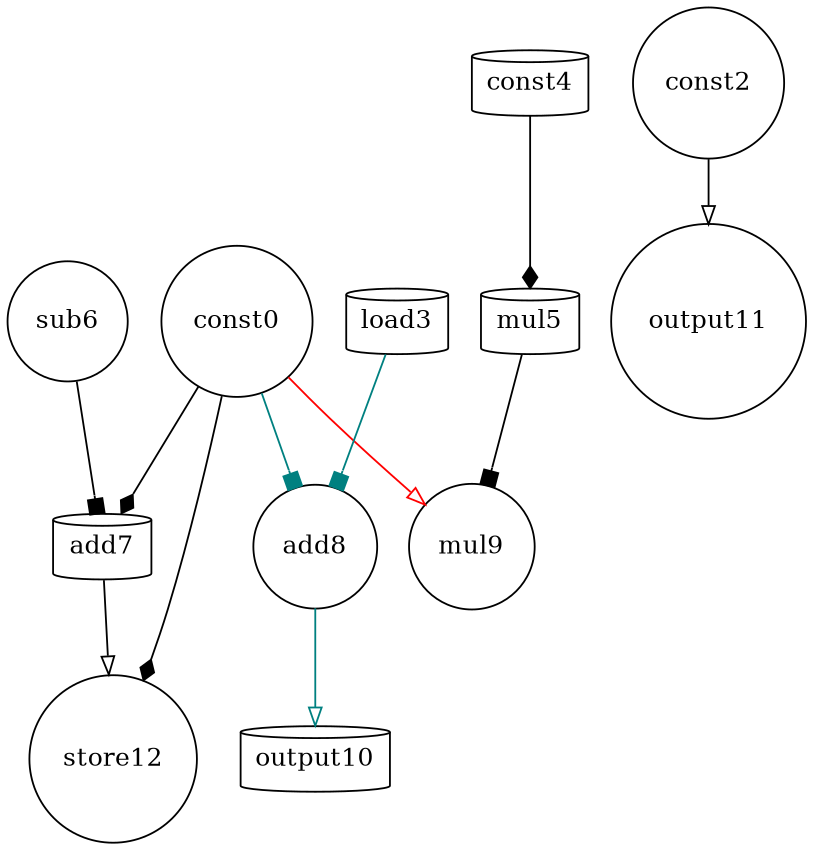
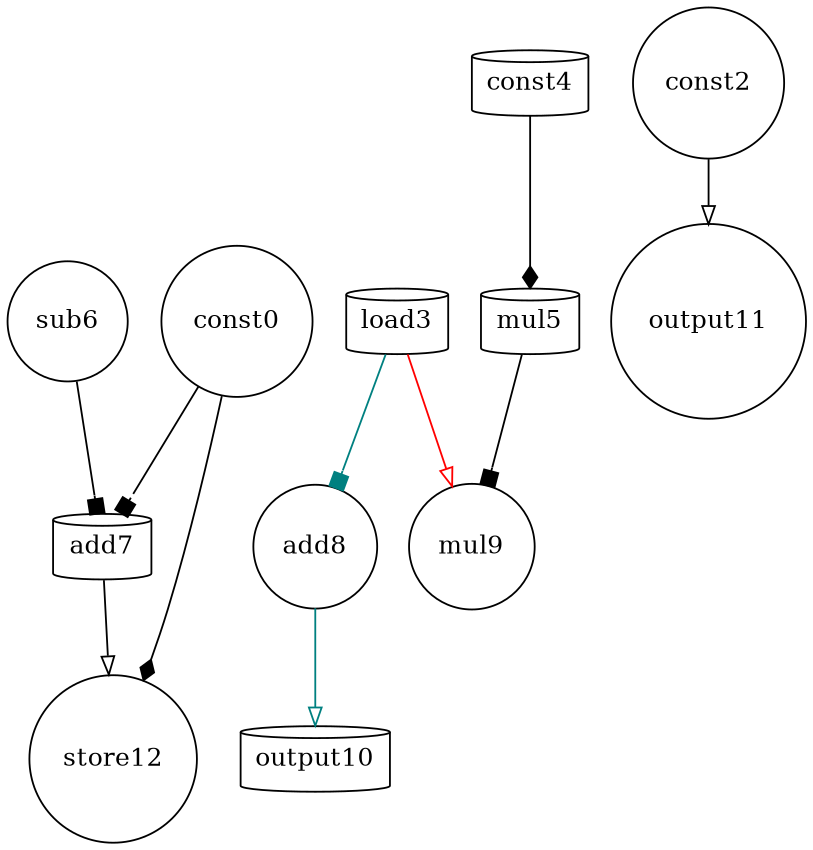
edge "const0" -> "mul9": now "load3" -> "mul9"
edge "const0" -> "add8": removed
edge "const0" -> "add7": arrowhead diamond -> box
